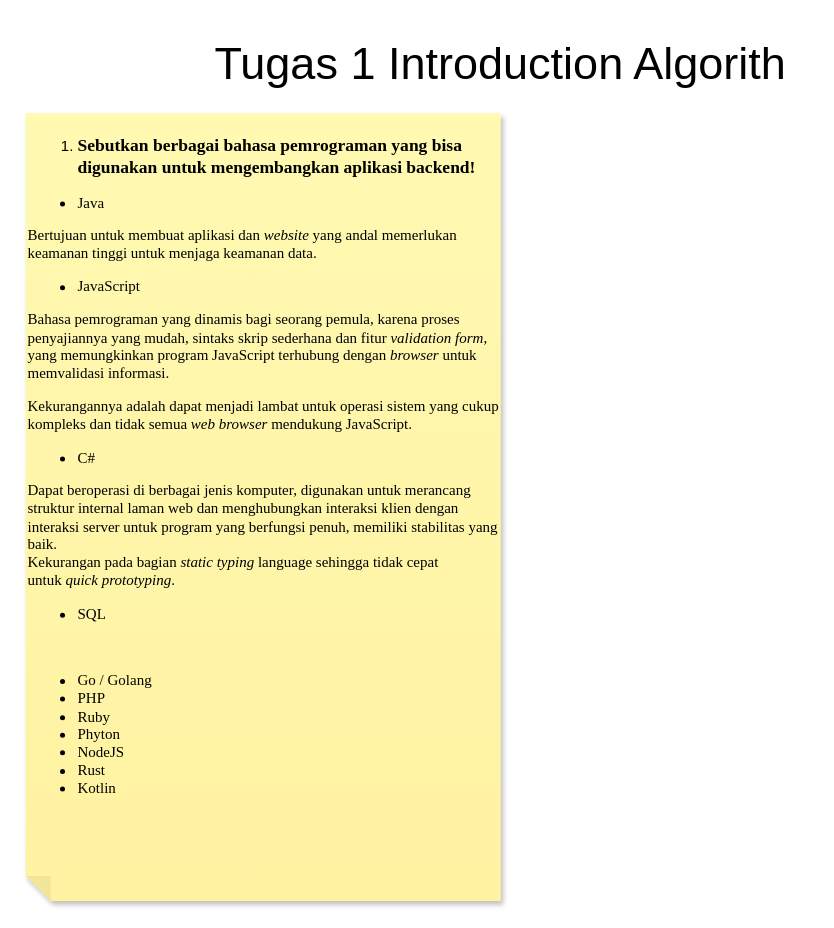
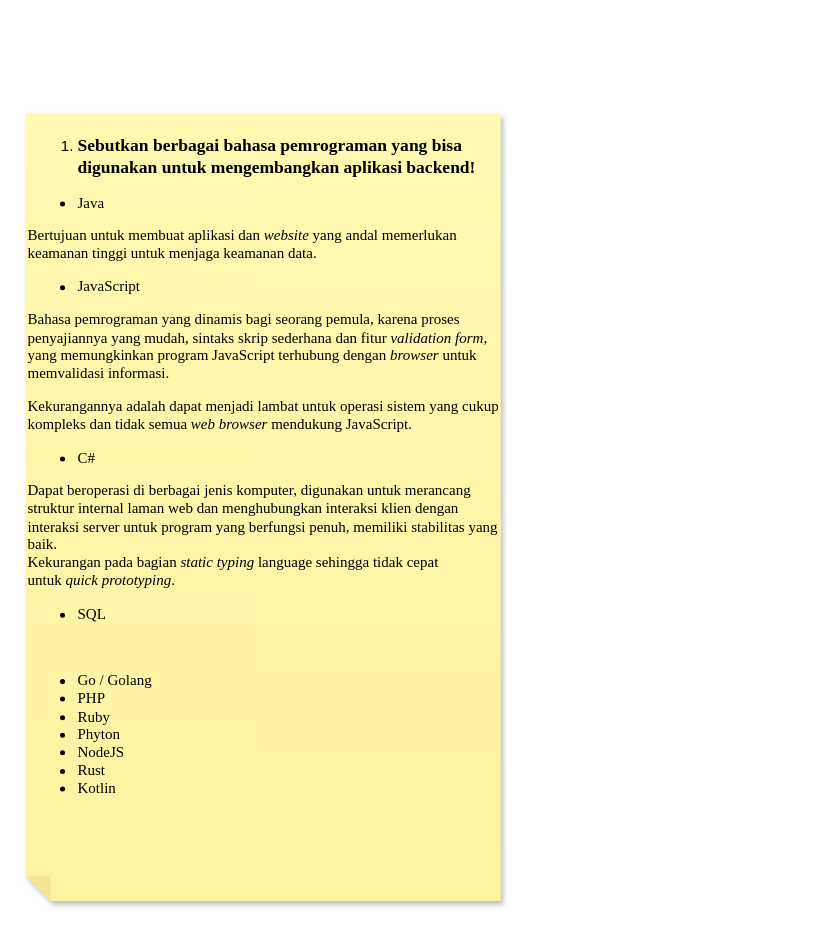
node "Tugas 1 Introduction Algorith": removed
